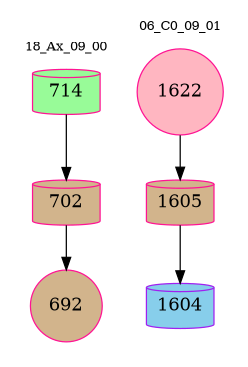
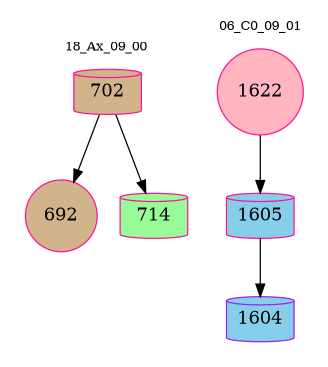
edge "714" -> "702": reversed
node "1605": fillcolor tan -> skyblue
